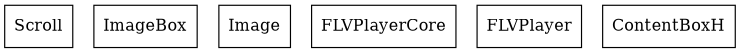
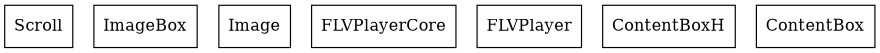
node "ContentBox": added
